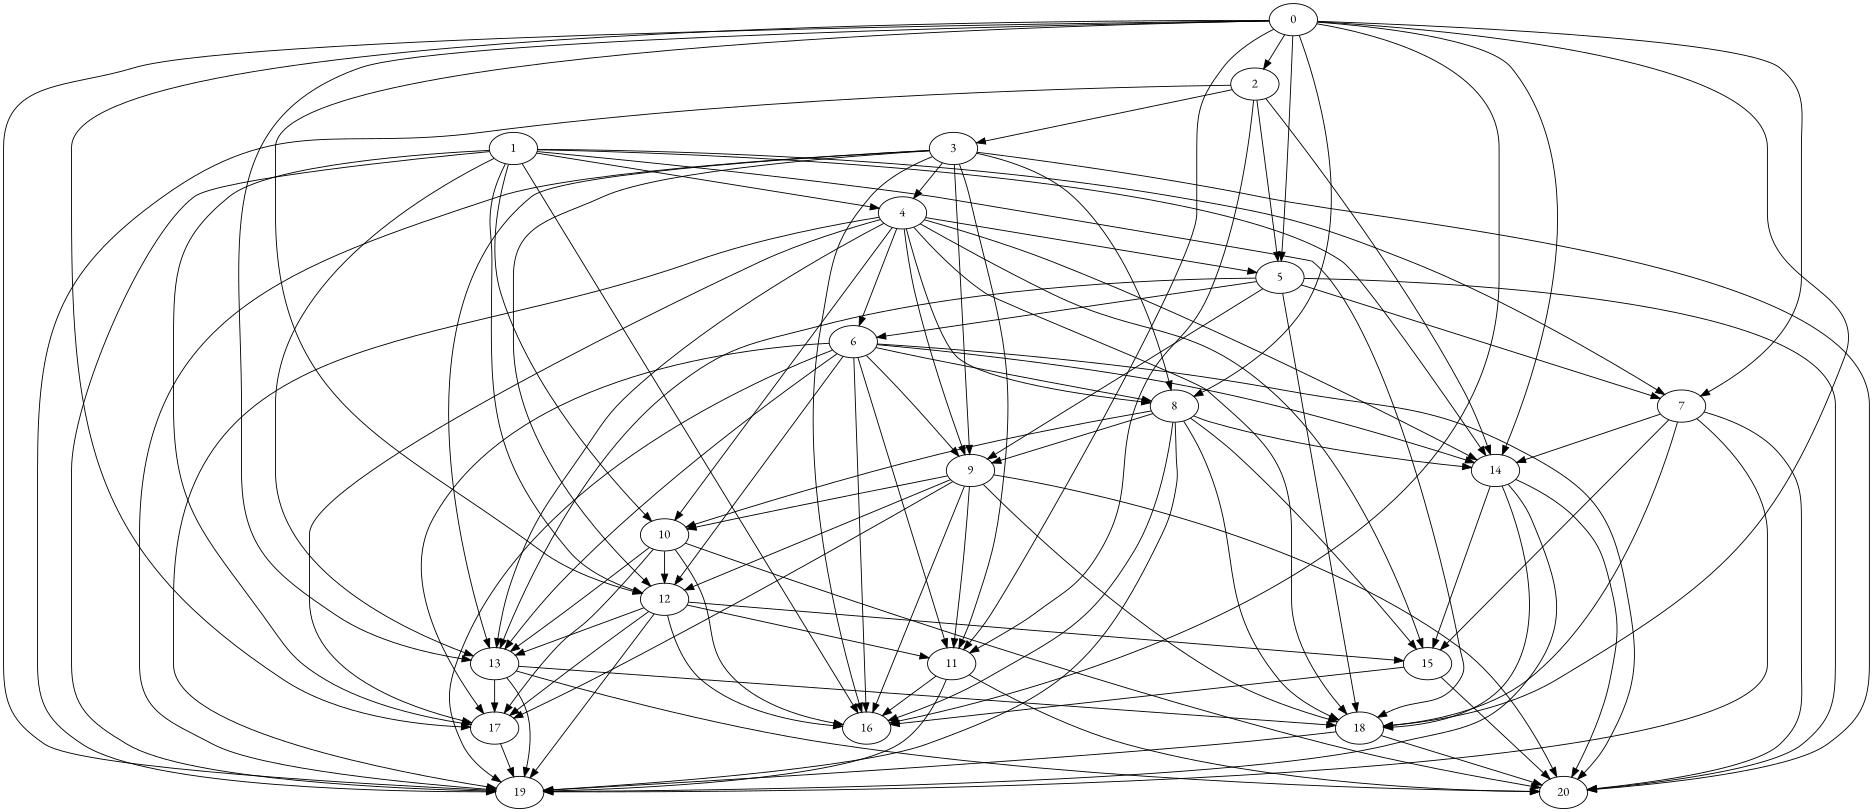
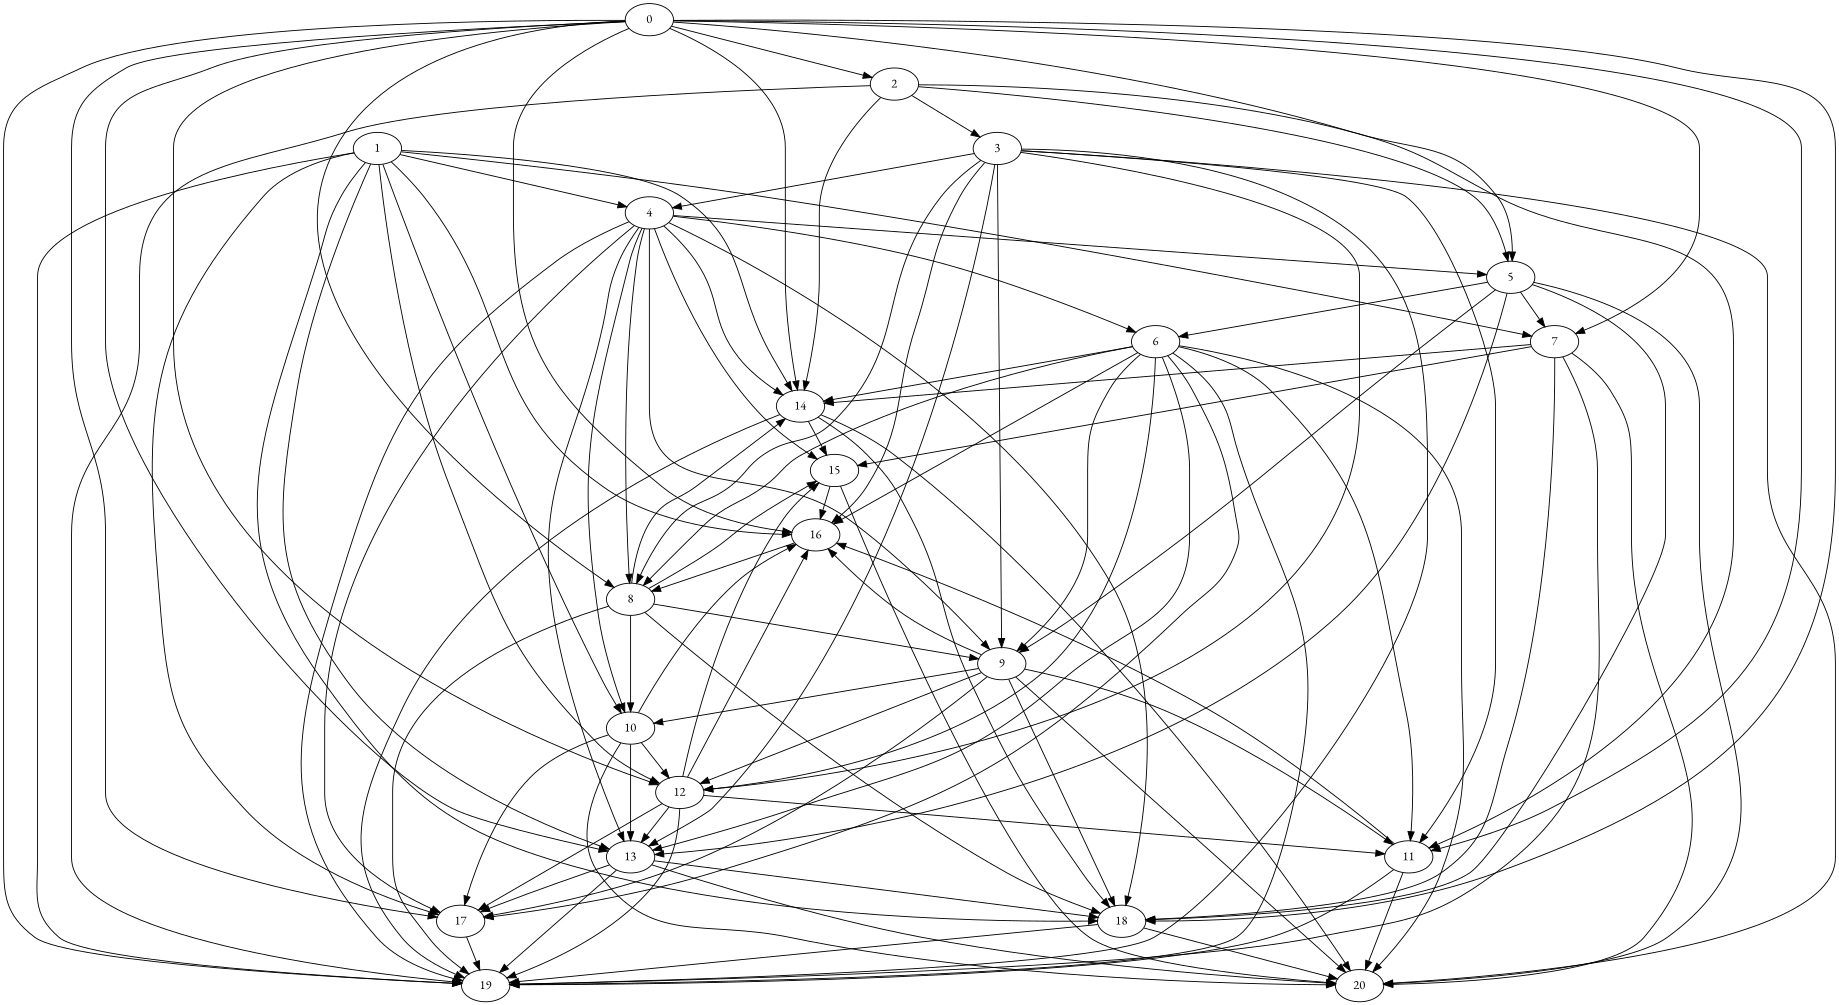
edge "8" -> "16": reversed
